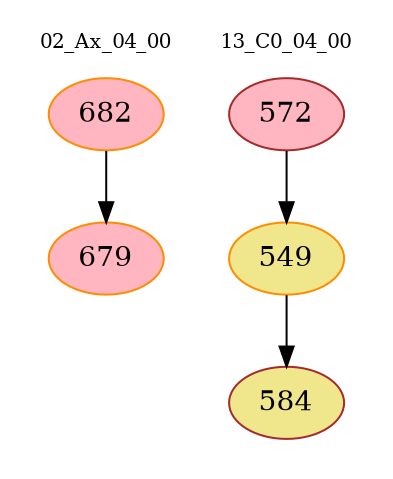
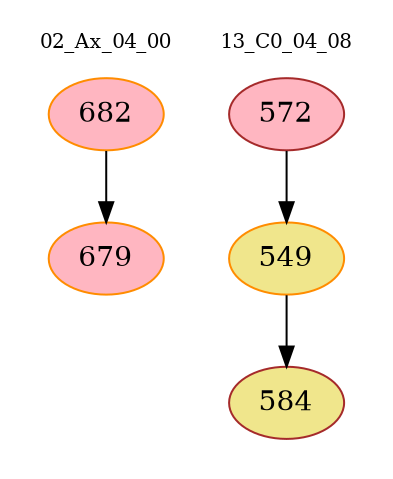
cluster "13_C0_04_00": label "13_C0_04_00" -> "13_C0_04_08"
